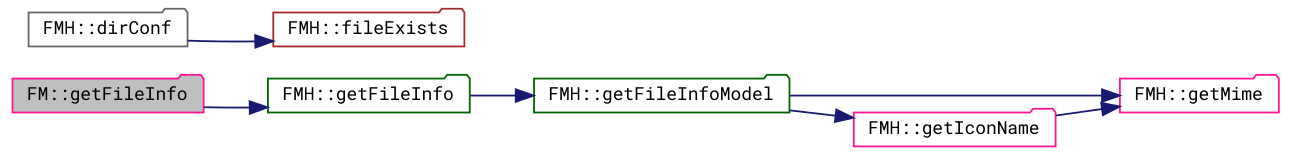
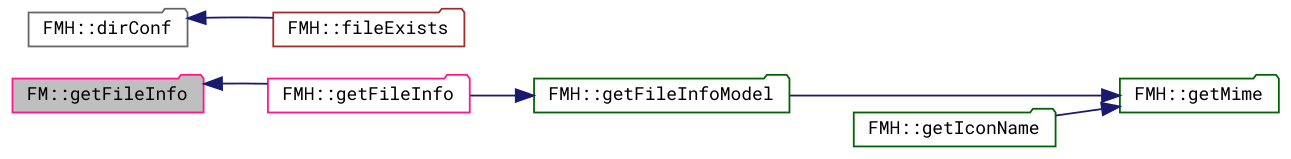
edge "FMH::dirConf" -> "FMH::fileExists": reversed
node "FMH::getFileInfo": color darkgreen -> deeppink
node "FMH::getMime": color deeppink -> darkgreen
edge "FM::getFileInfo" -> "FMH::getFileInfo": reversed
edge "FMH::getFileInfoModel" -> "FMH::getIconName": removed
node "FMH::getIconName": color deeppink -> darkgreen
